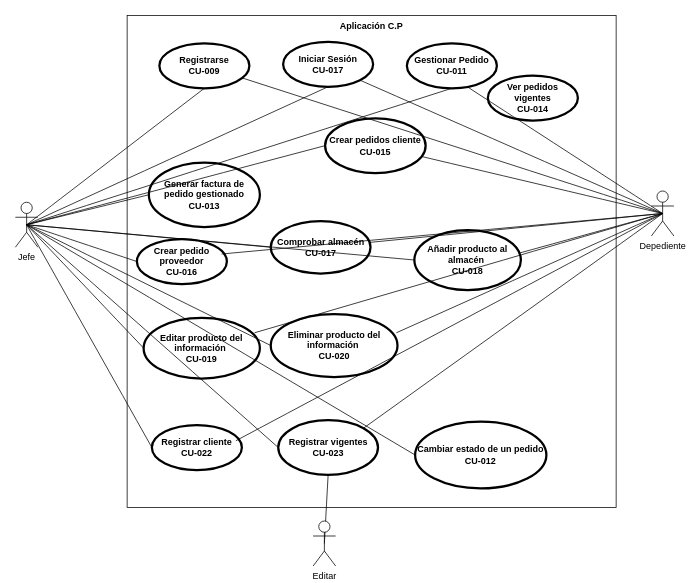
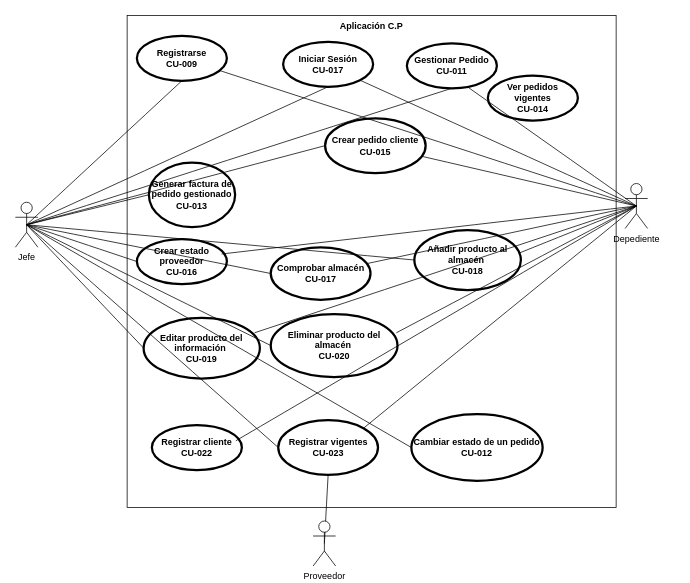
node "Registrarse CU-009": moved (204, 66) -> (182, 58)
node "Crear pedidos cliente CU-015": label "Crear pedidos cliente CU-015" -> "Crear pedido cliente CU-015"
node "Generar factura de pedido gestionado CU-013": size 111x65 -> 86x65
node "Depediente": moved (663, 213) -> (636, 206)
node "Comprobar almacén CU-017": moved (321, 247) -> (321, 273)
node "Crear pedido proveedor CU-016": label "Crear pedido proveedor CU-016" -> "Crear estado proveedor CU-016"
edge "Jefe" -- "Registrar cliente CU-022": removed
node "Eliminar producto del información CU-020": label "Eliminar producto del información CU-020" -> "Eliminar producto del almacén CU-020"
node "Cambiar estado de un pedido CU-012": moved (481, 455) -> (477, 447)
node "Editar": label "Editar" -> "Proveedor"
